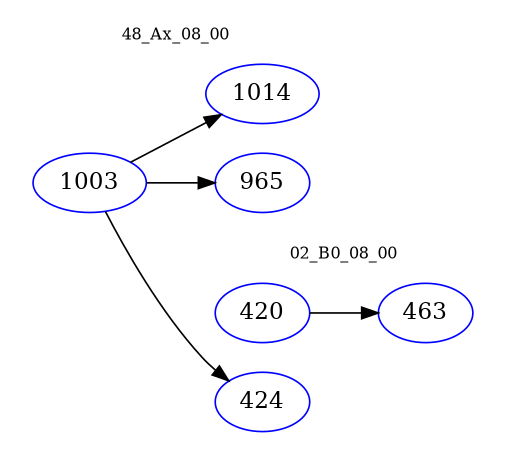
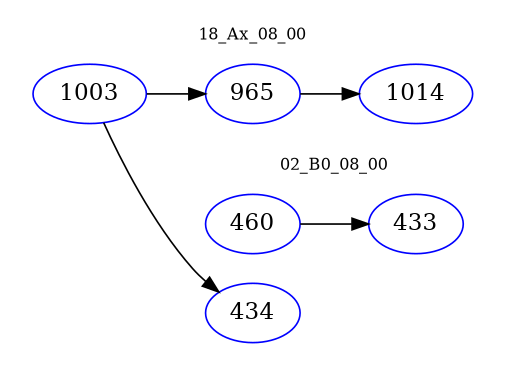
cluster "48_Ax_08_00": label "48_Ax_08_00" -> "18_Ax_08_00"
edge "1003" -> "1014": now "965" -> "1014"
node "420": label "420" -> "460"
node "463": label "463" -> "433"
node "424": label "424" -> "434"
